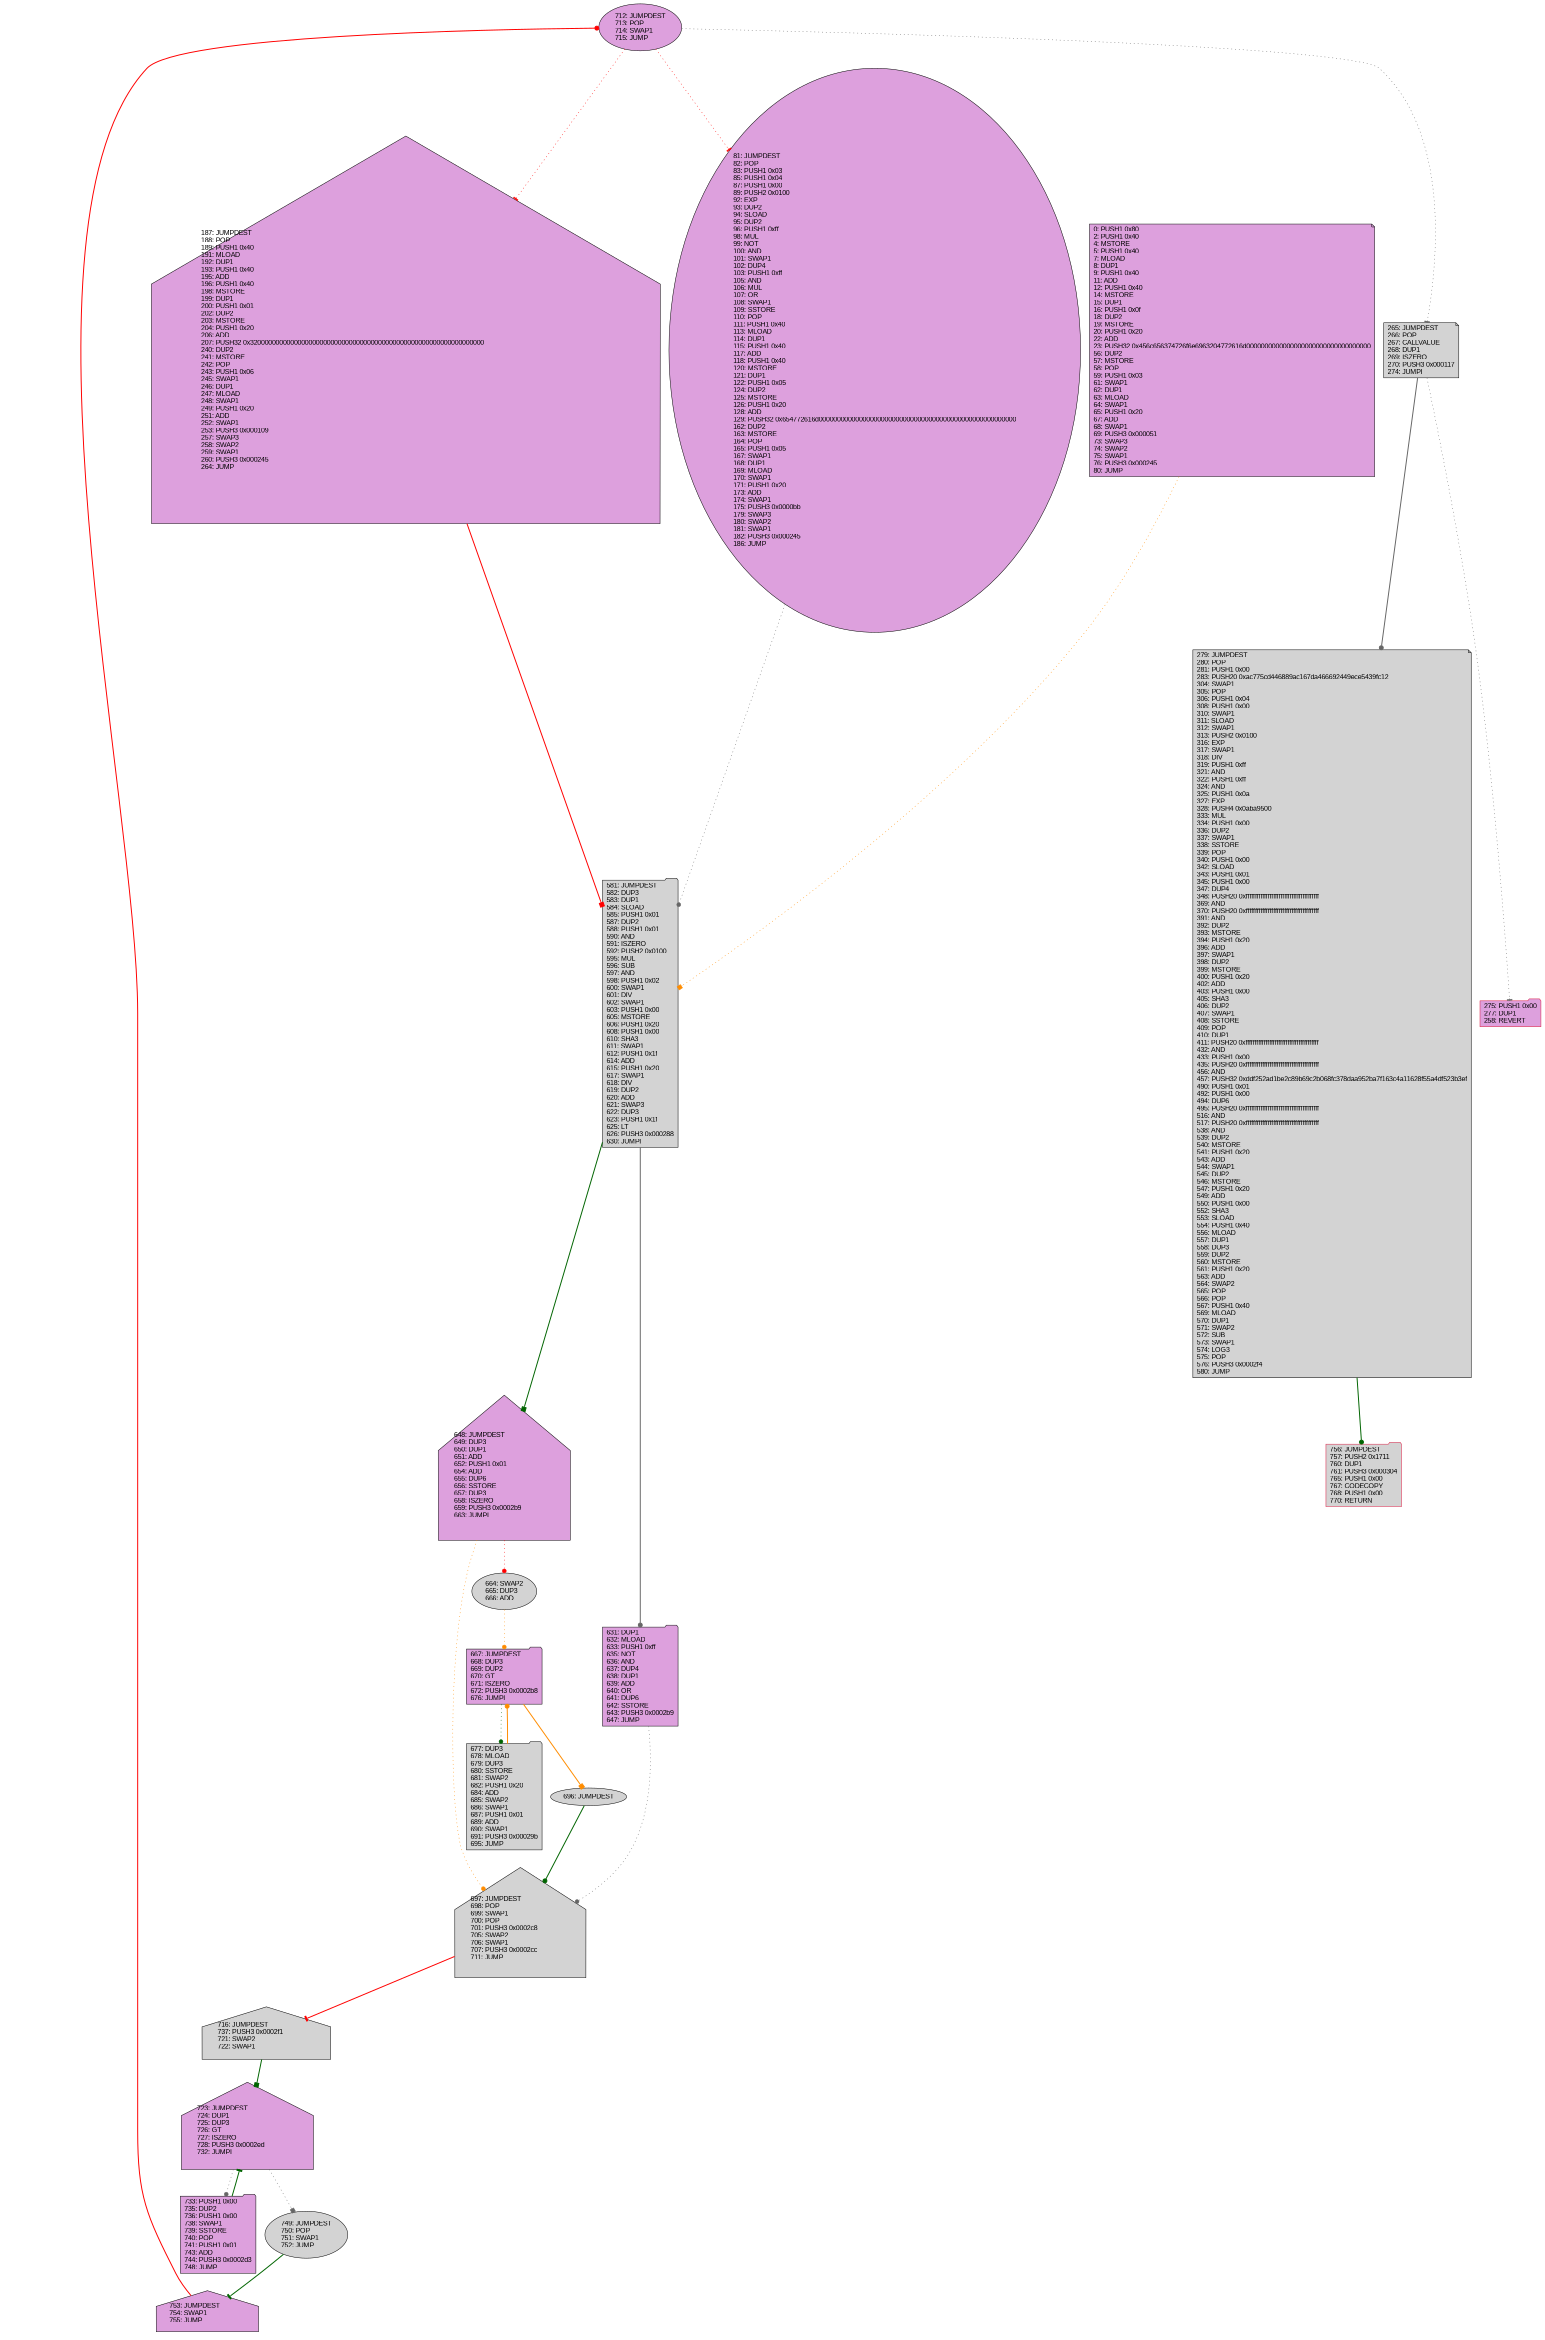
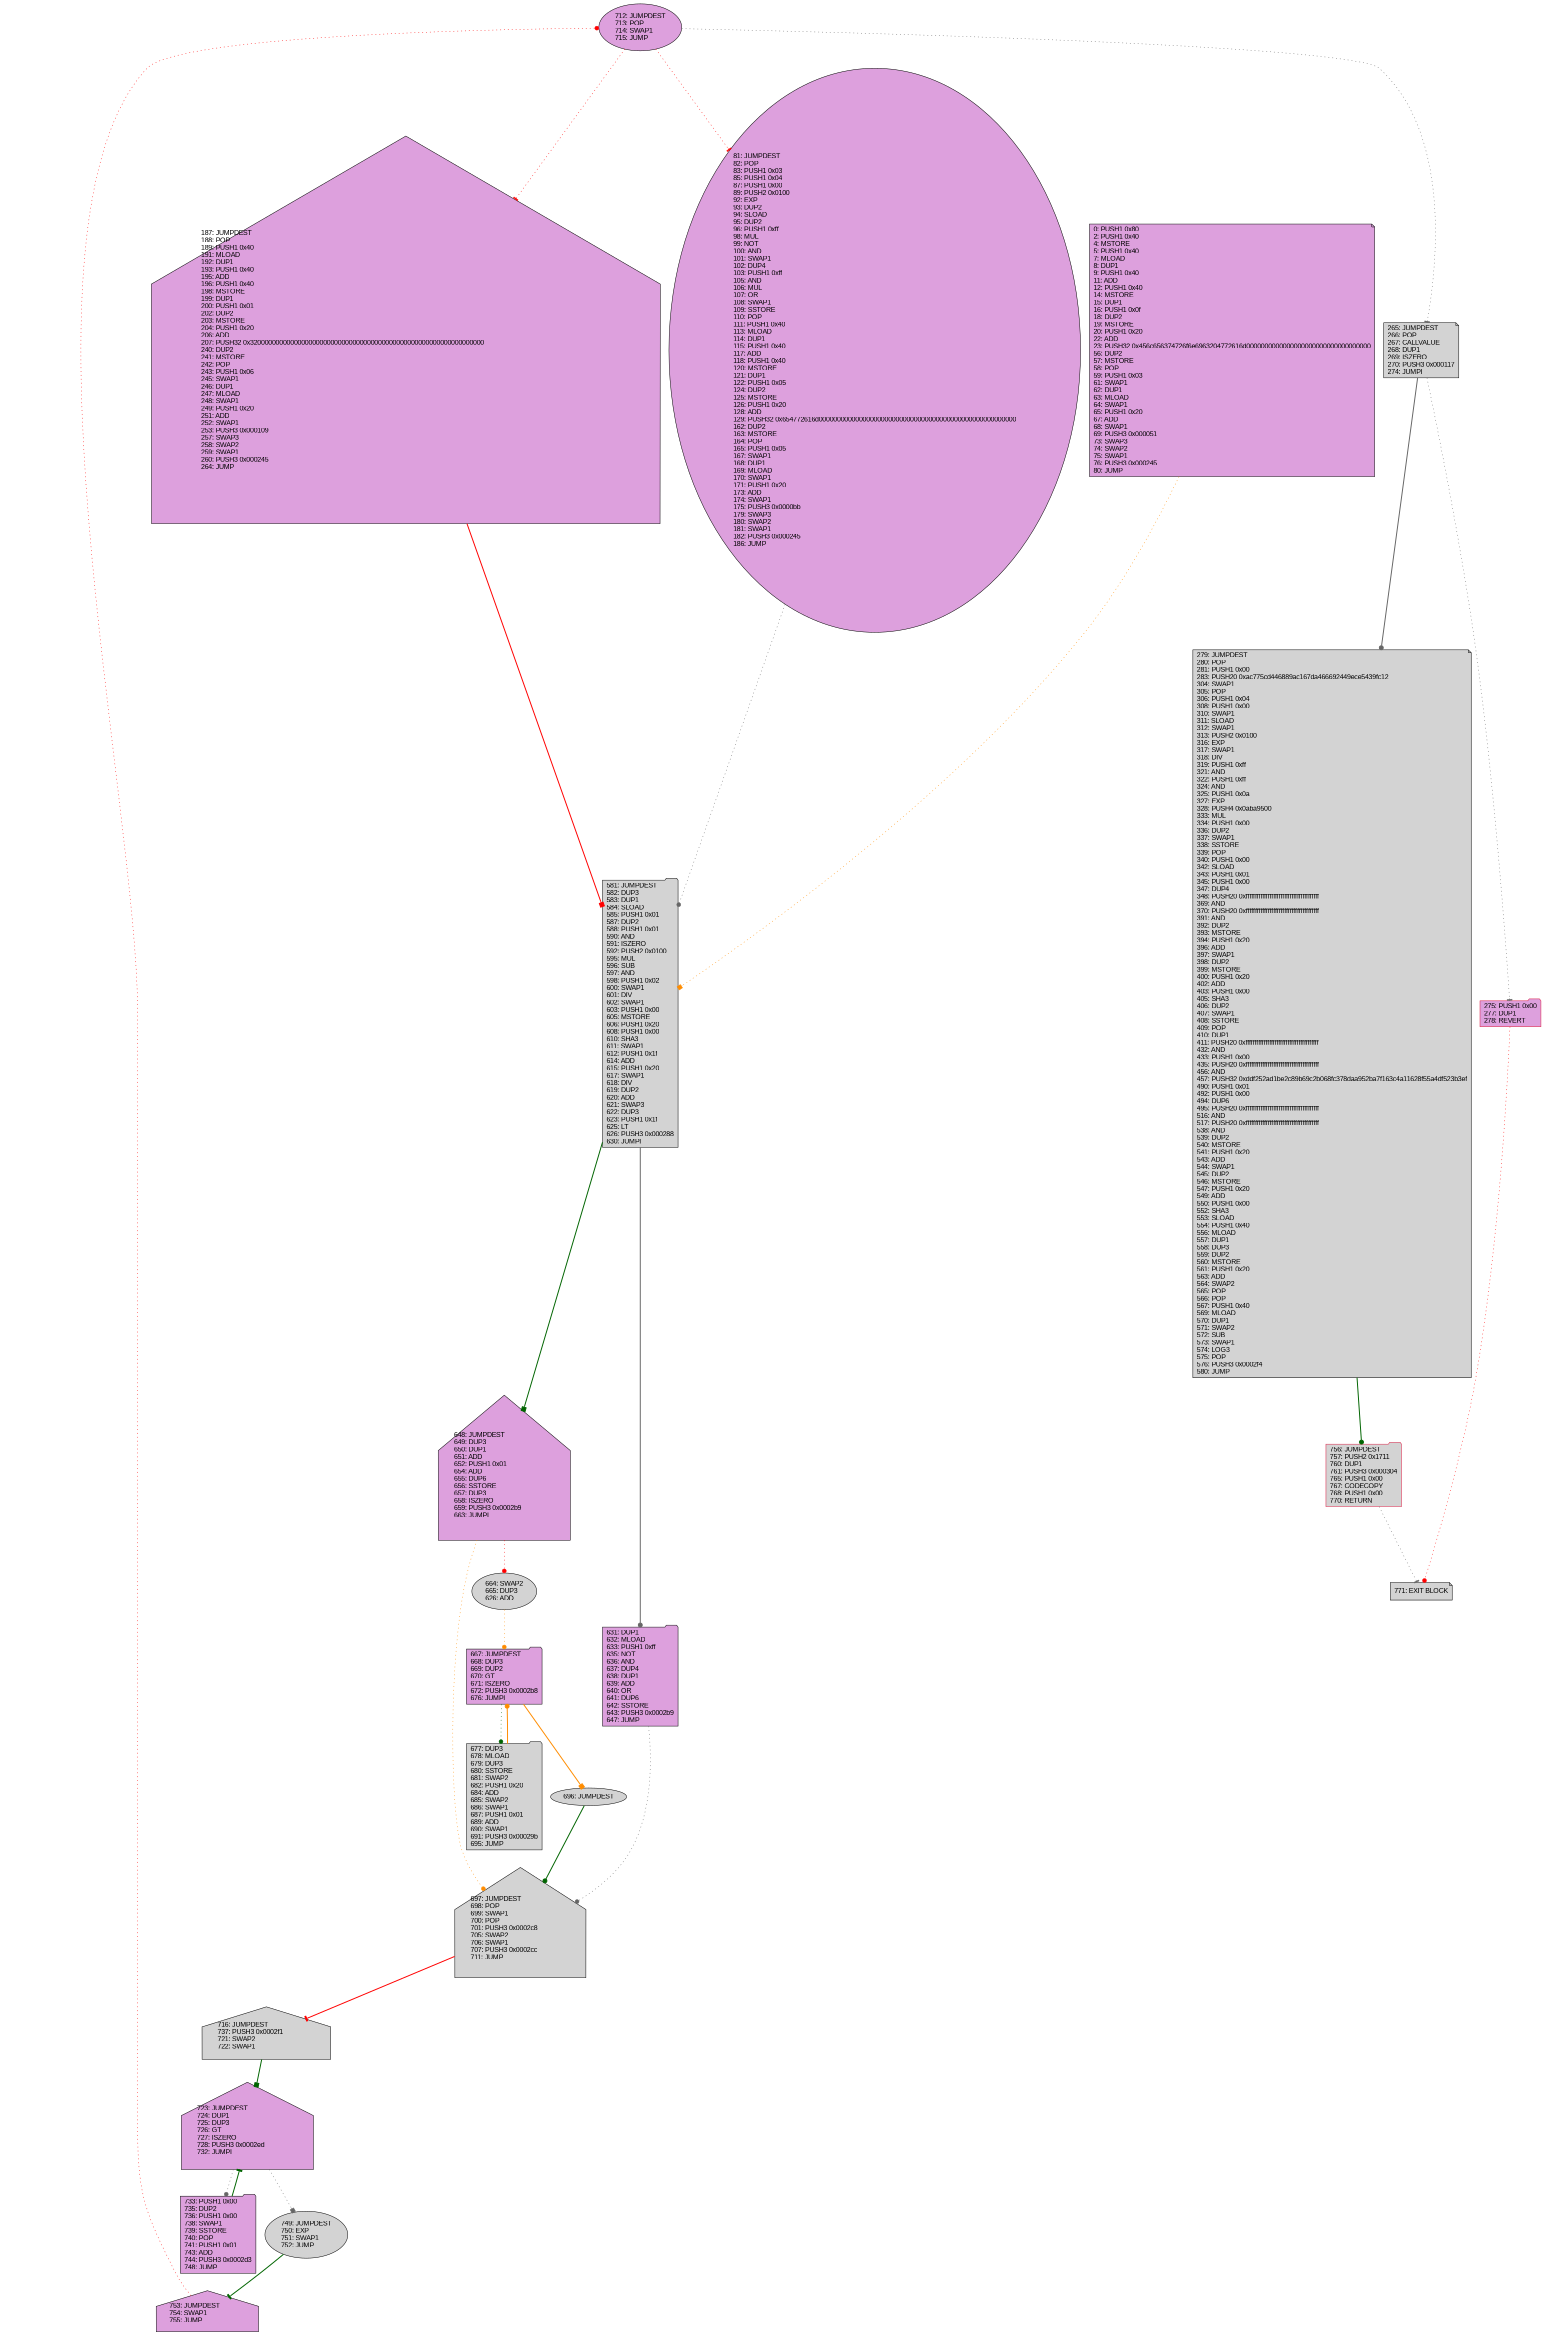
edge "753: JUMPDEST 754: SWAP1 755: JUMP" -> "712: JUMPDEST 713: POP 714: SWAP1 715: JUMP": style bold -> dotted
node "275: PUSH1 0x00 277: DUP1 258: REVERT": label "275: PUSH1 0x00 277: DUP1 258: REVERT" -> "275: PUSH1 0x00 277: DUP1 278: REVERT"
node "664: SWAP2 665: DUP3 666: ADD": label "664: SWAP2 665: DUP3 666: ADD" -> "664: SWAP2 665: DUP3 626: ADD"
node "771: EXIT BLOCK": added
node "749: JUMPDEST 750: POP 751: SWAP1 752: JUMP": label "749: JUMPDEST 750: POP 751: SWAP1 752: JUMP" -> "749: JUMPDEST 750: EXP 751: SWAP1 752: JUMP"
